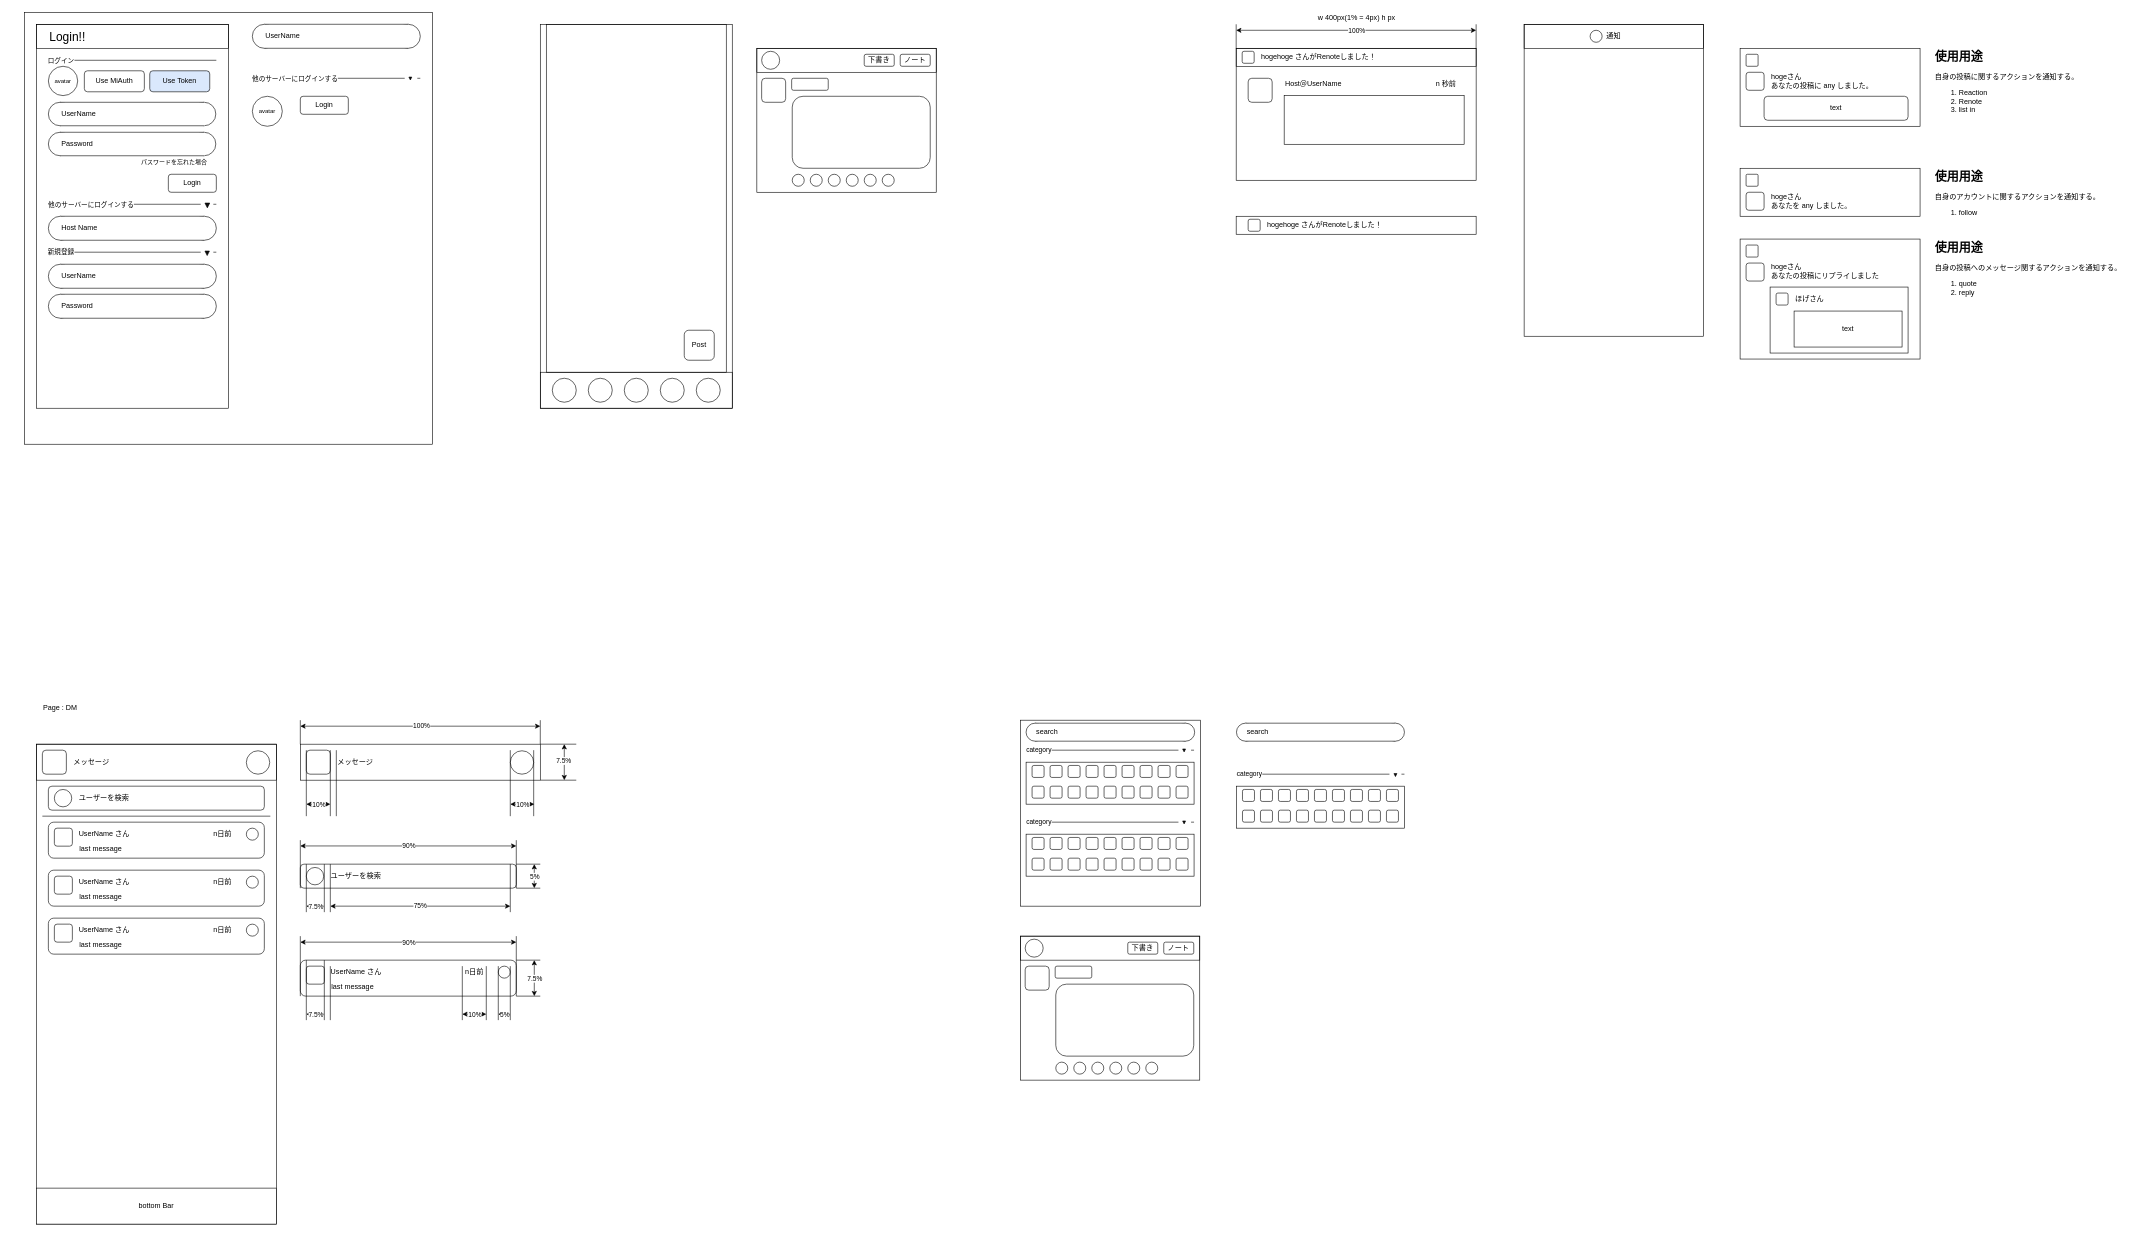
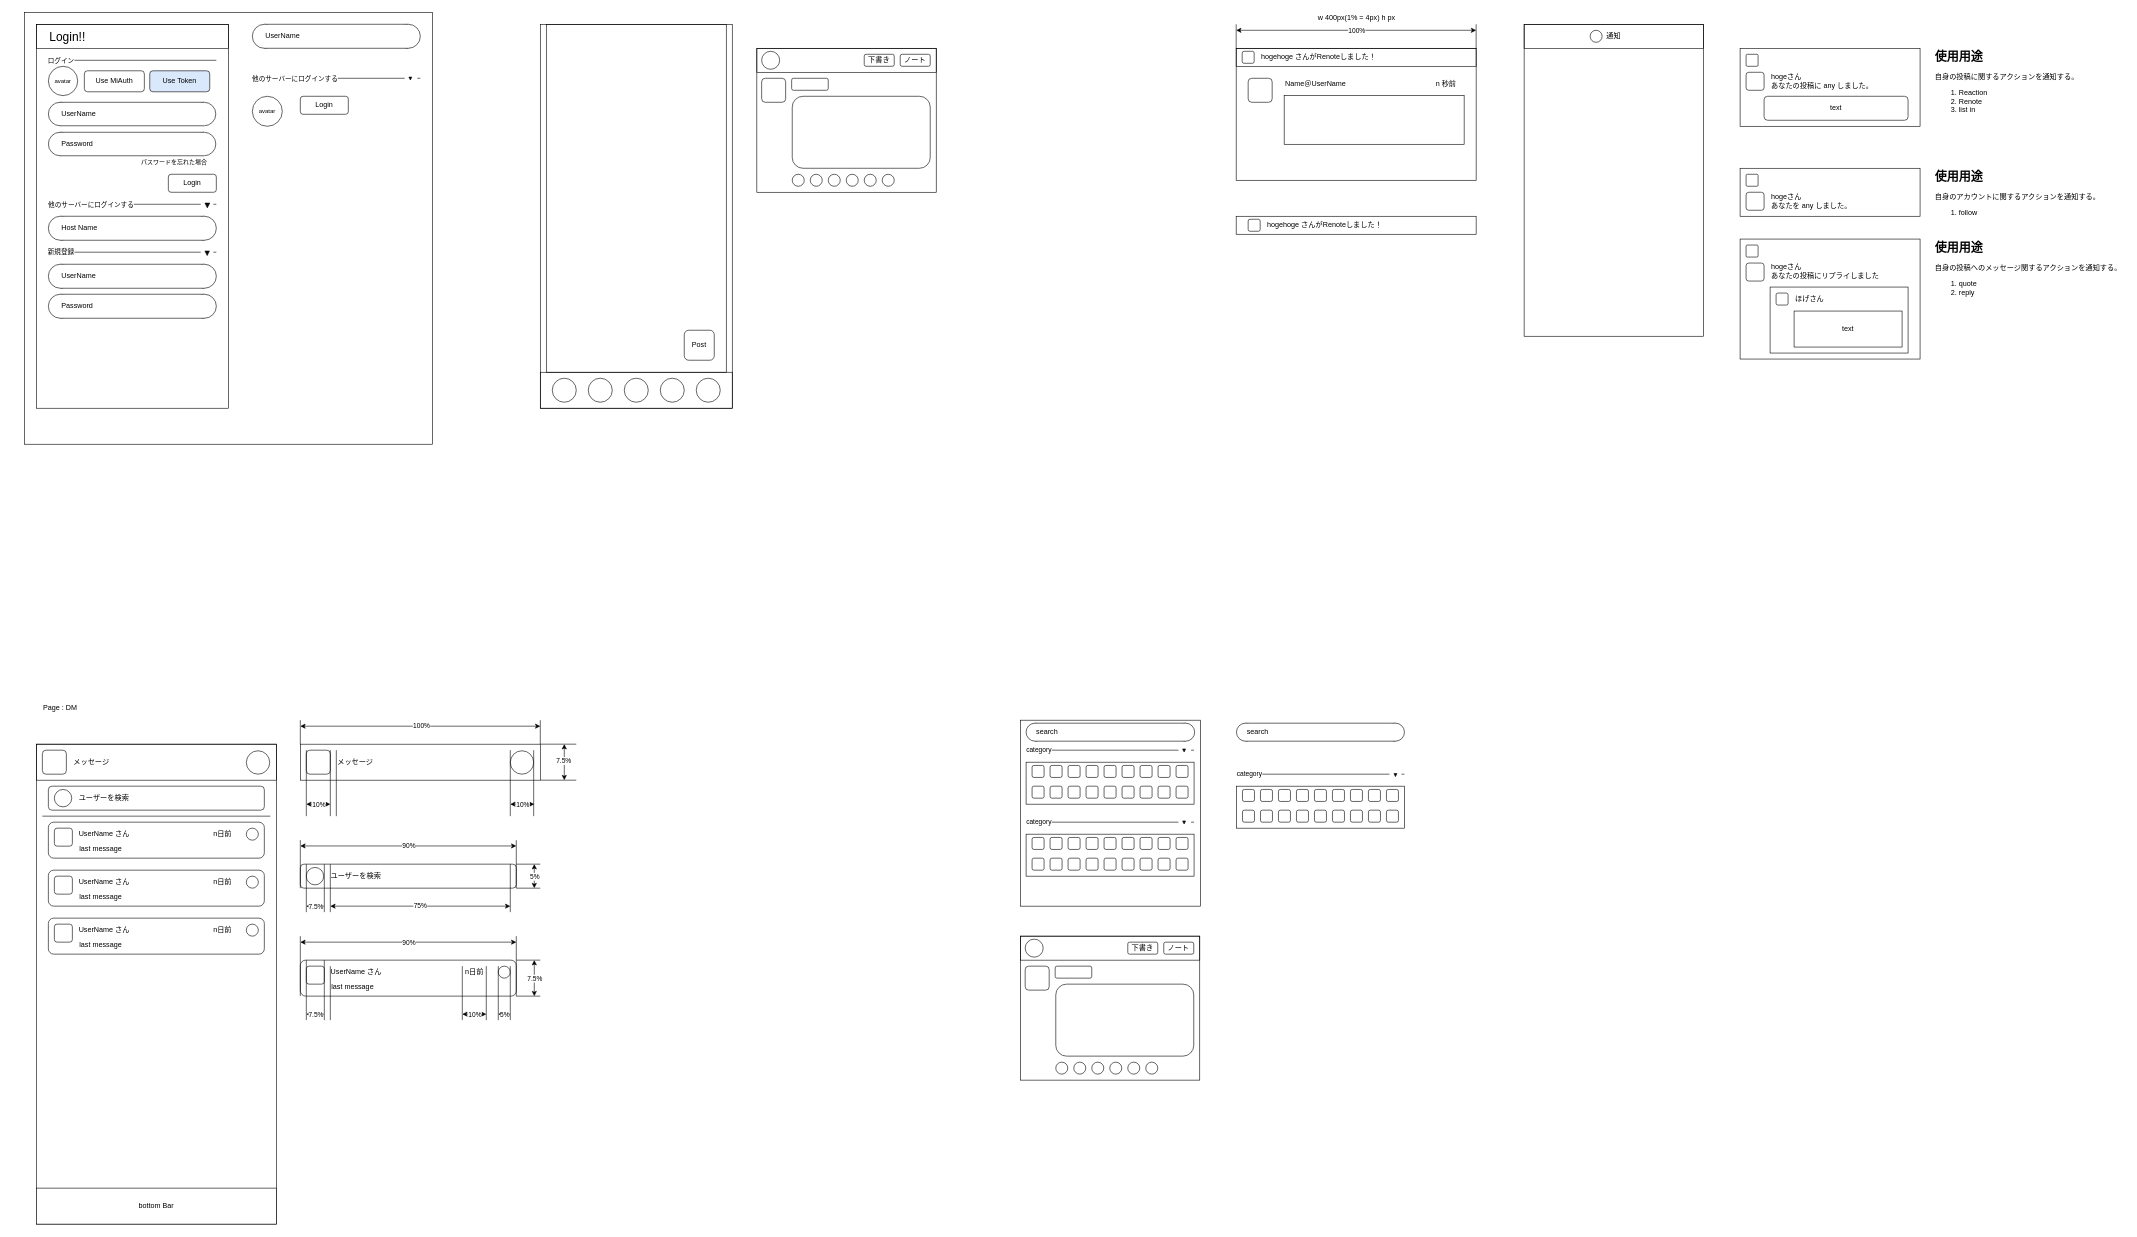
node "Host＠UserName": label "Host＠UserName" -> "Name＠UserName"
